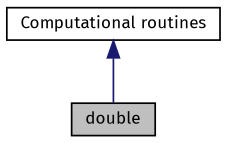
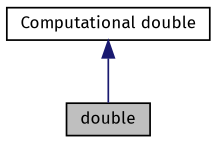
node "Computational routines": label "Computational routines" -> "Computational double"
